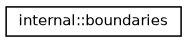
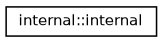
node "internal::boundaries": label "internal::boundaries" -> "internal::internal"
